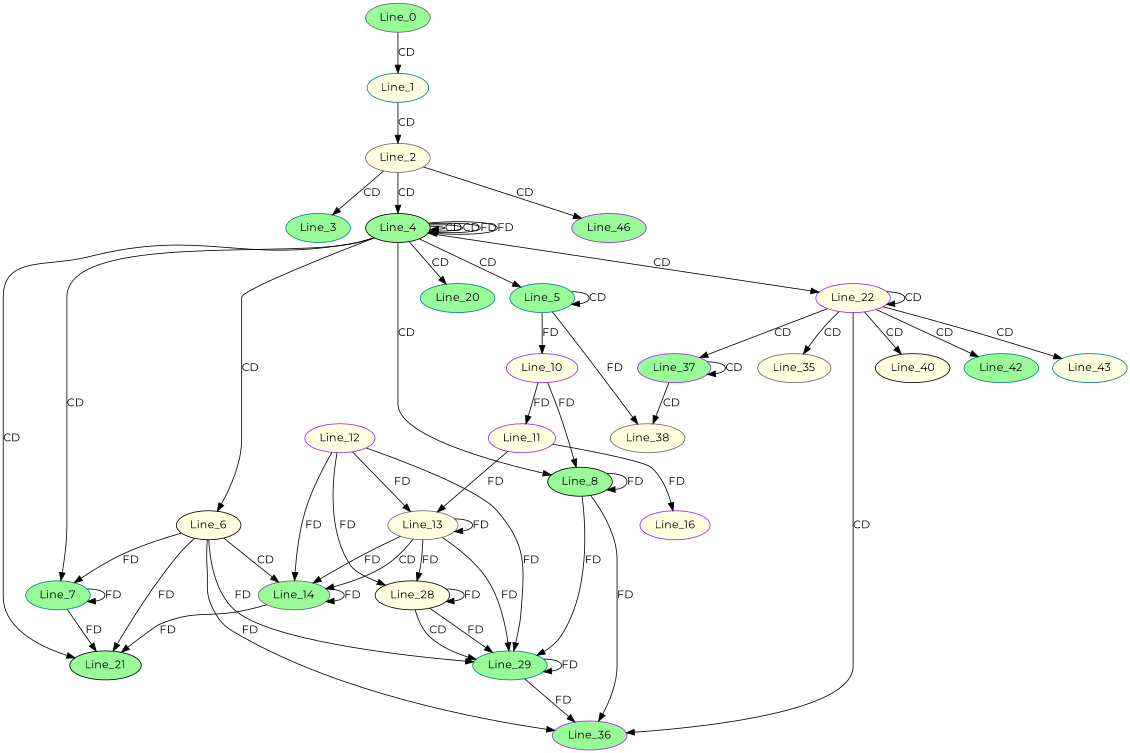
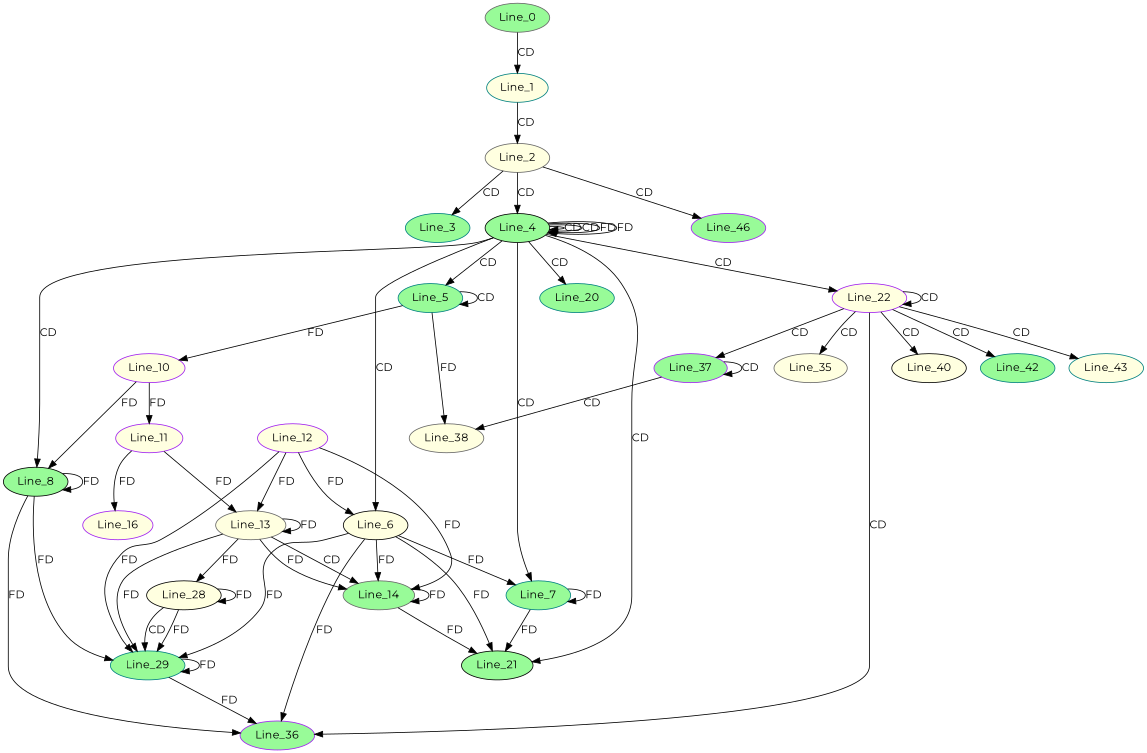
edge "Line_12" -> "Line_28": now "Line_12" -> "Line_6"
edge "Line_6" -> "Line_14": label "CD" -> "FD"
